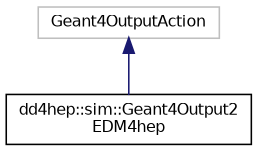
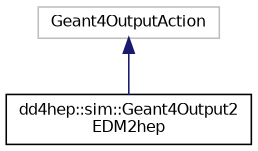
node "dd4hep::sim::Geant4Output2 EDM4hep": label "dd4hep::sim::Geant4Output2 EDM4hep" -> "dd4hep::sim::Geant4Output2 EDM2hep"
